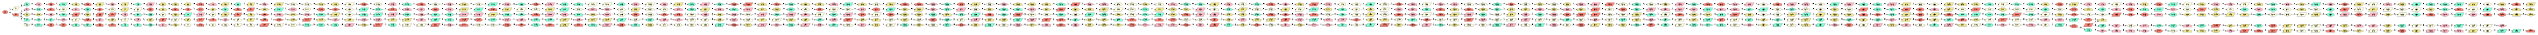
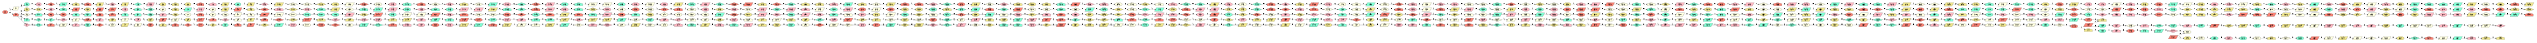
edge "S782" -> "S787": reversed
